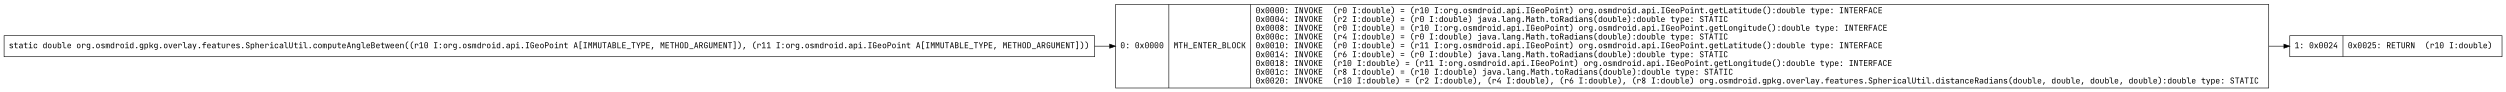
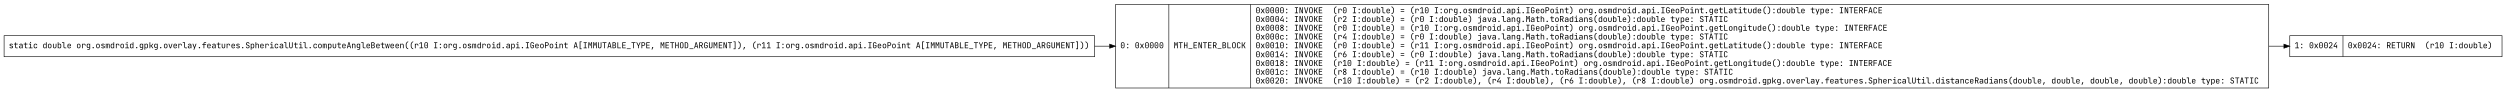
node "1: 0x0024": text "0x0025: RETURN  (r10 I:double)" -> "0x0024: RETURN  (r10 I:double)"
